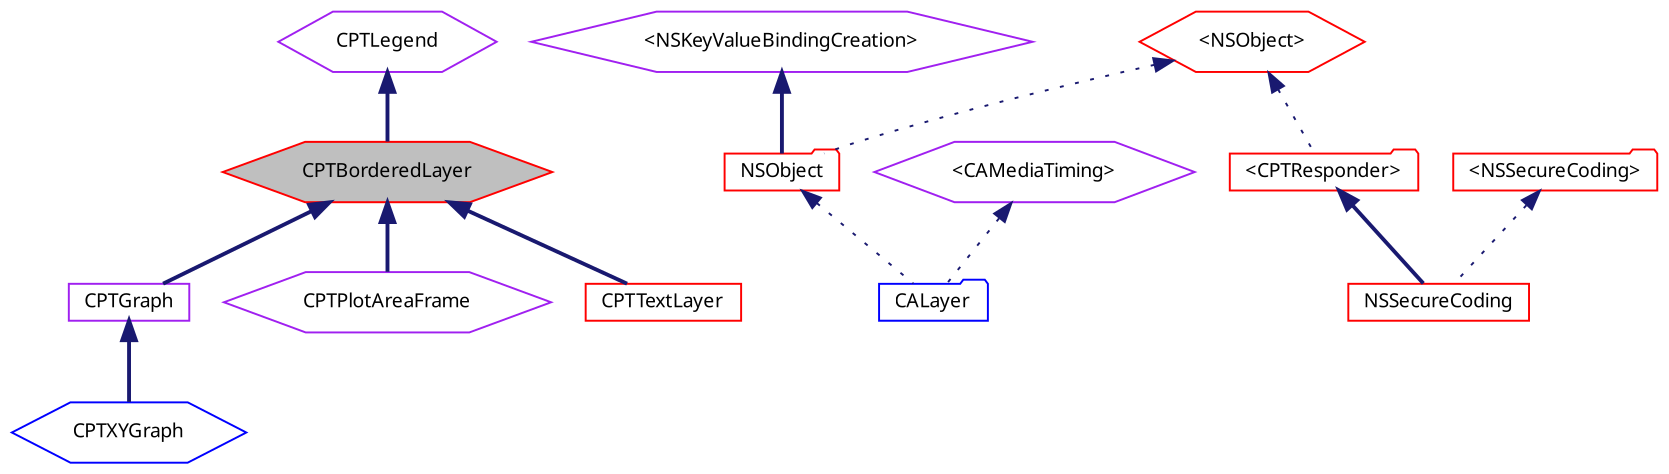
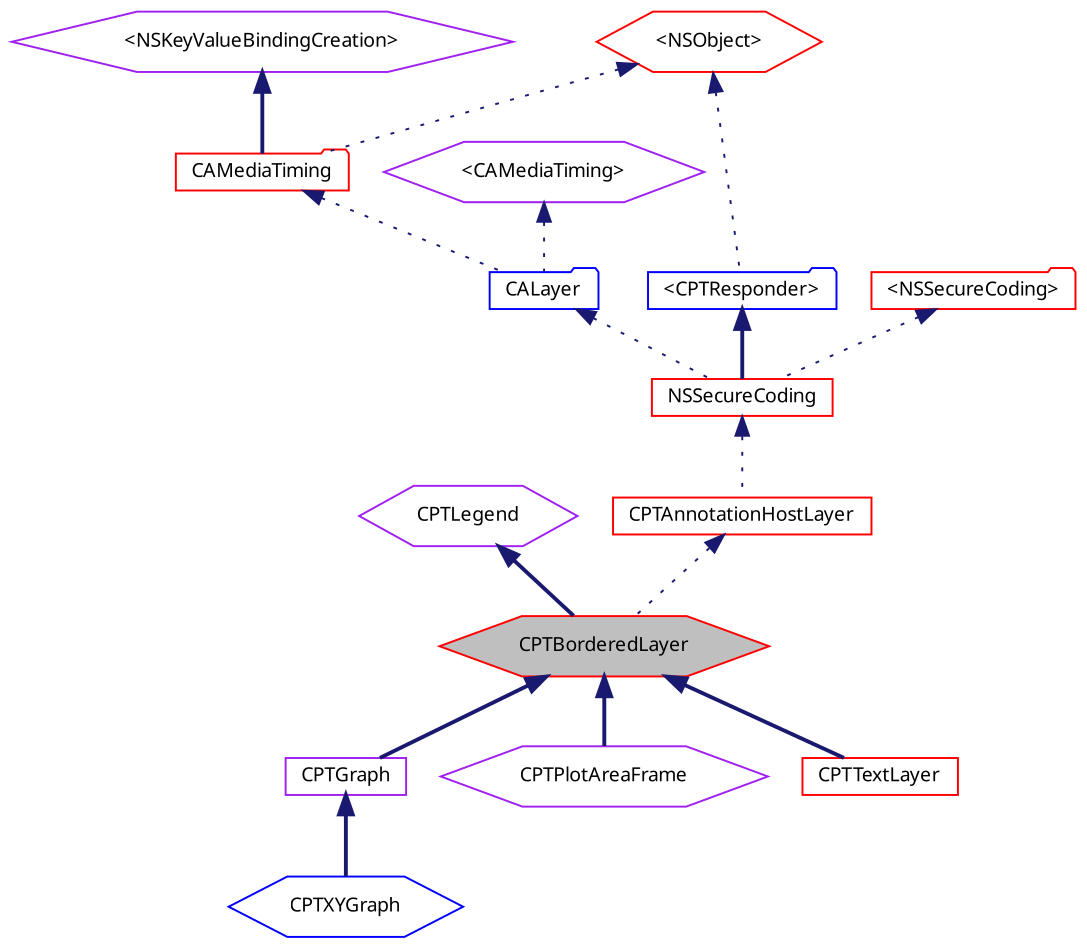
node "NSObject": label "NSObject" -> "CAMediaTiming"
node "<CPTResponder>": color red -> blue
edge "NSSecureCoding" -> "CALayer": added
node "CPTAnnotationHostLayer": added
